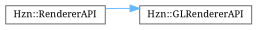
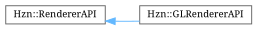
edge "Hzn::RendererAPI" -> "Hzn::GLRendererAPI": reversed
